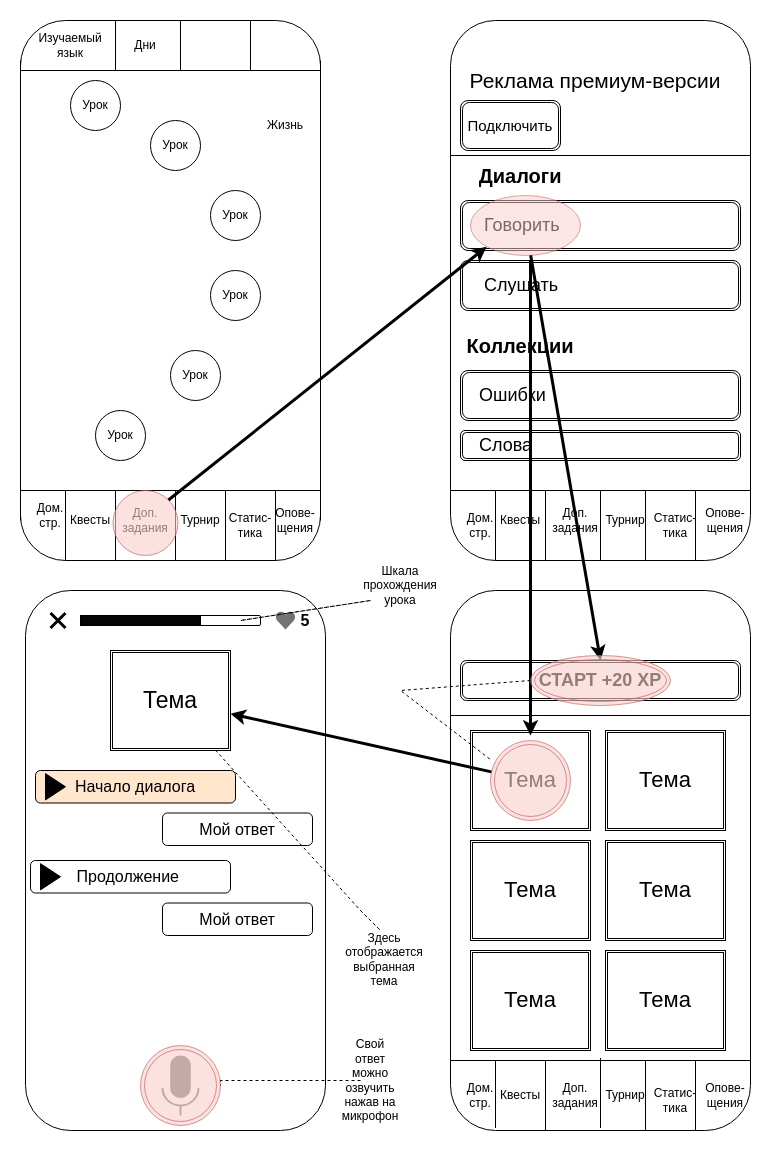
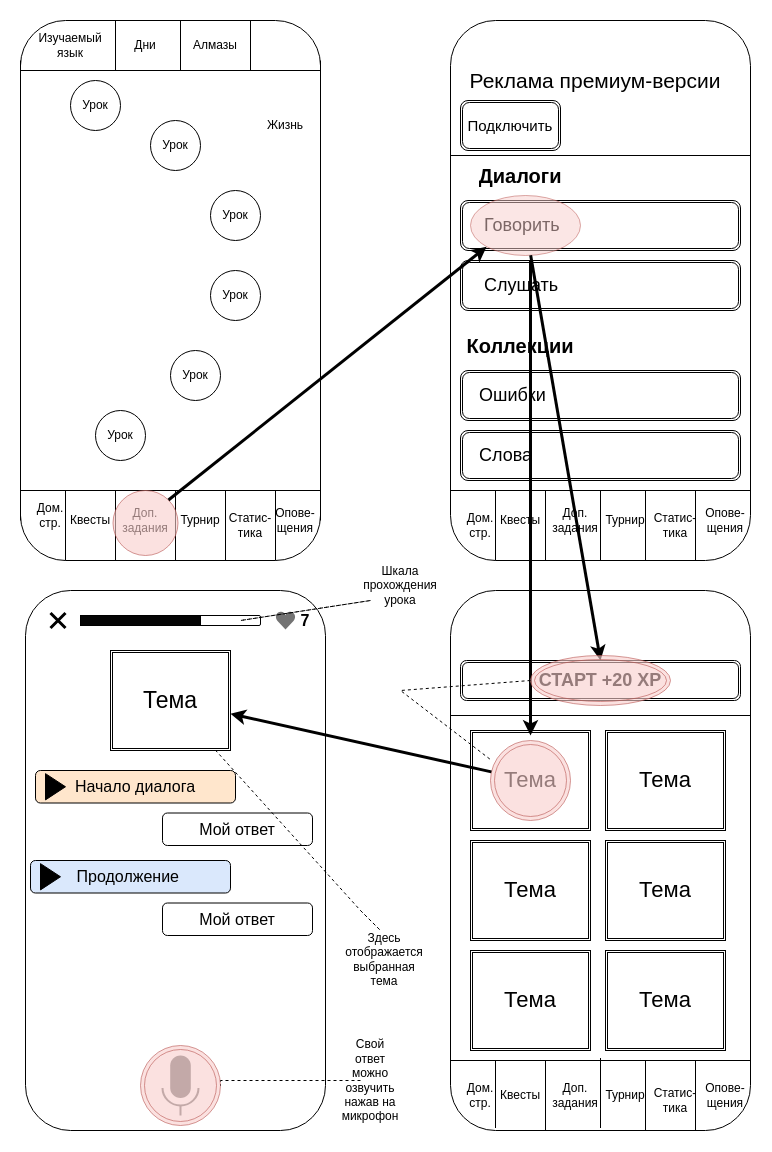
node "Алмазы": added
node "Слова": size 280x30 -> 280x50
node "5": label "5" -> "7"
node "Продолжение": fillcolor #ffffff -> #dae8fc
